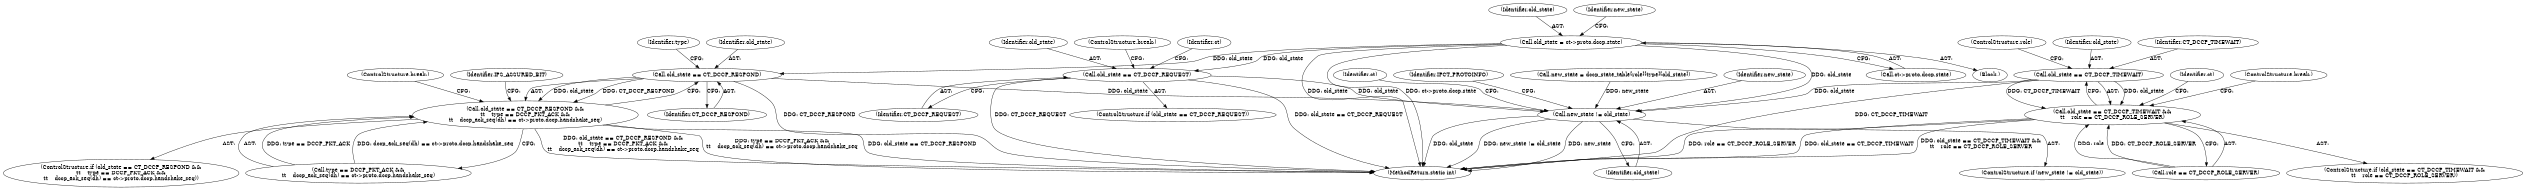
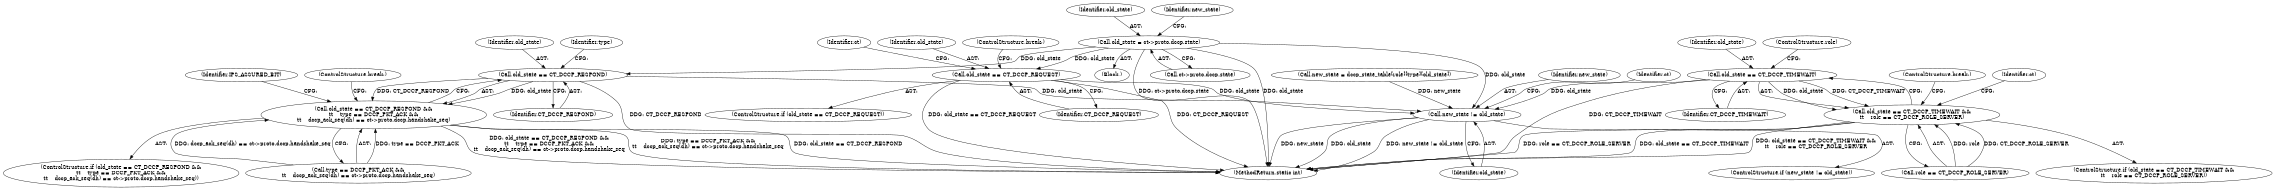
node "(Identifier,IPCT_PROTOINFO)": removed
edge "(Call,old_state == CT_DCCP_TIMEWAIT)" -> "(Identifier,CT_DCCP_TIMEWAIT)": added, label "CFG:"
